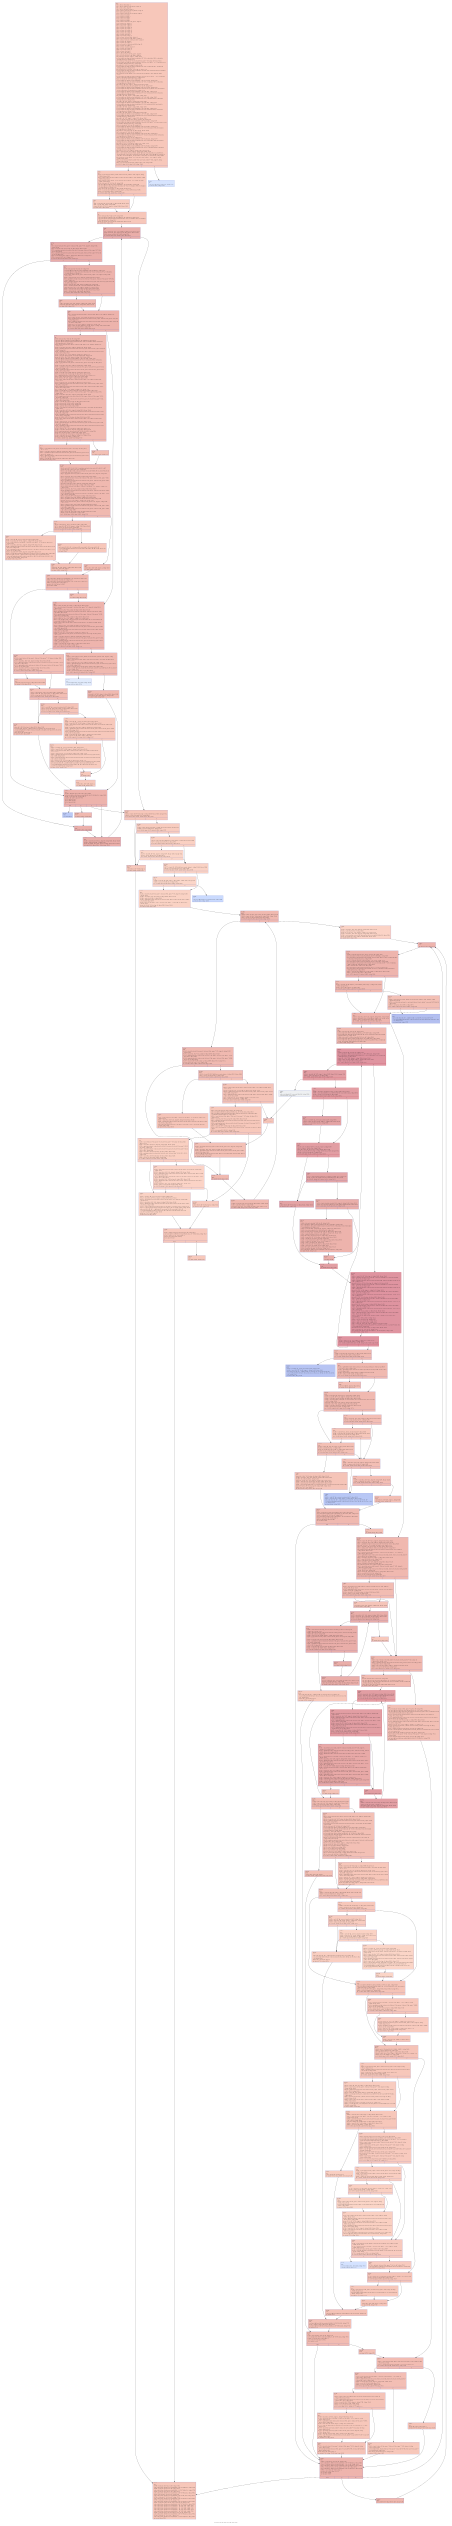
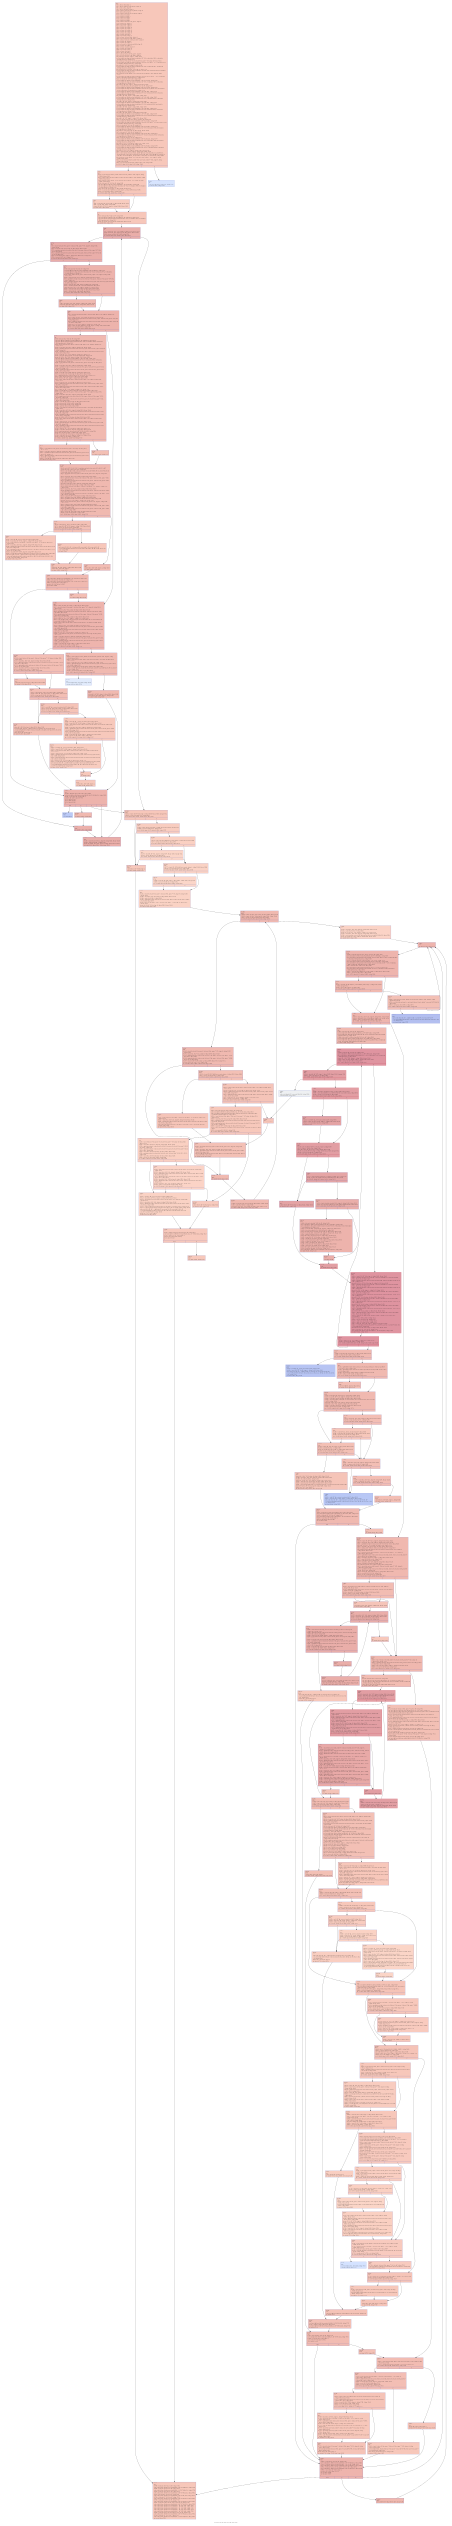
node "%282:": removed
edge "%377:" -> "%382:": now "%377:" -> "%367:"
